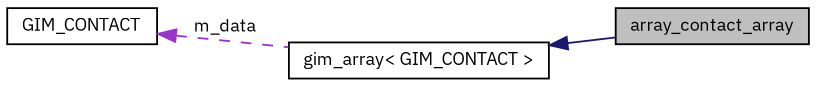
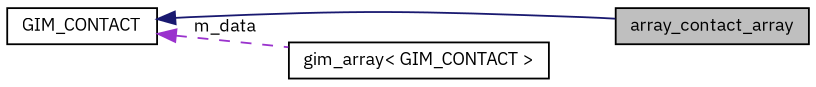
edge "array_contact_array" -> "gim_array< GIM_CONTACT >": now "array_contact_array" -> "GIM_CONTACT"
